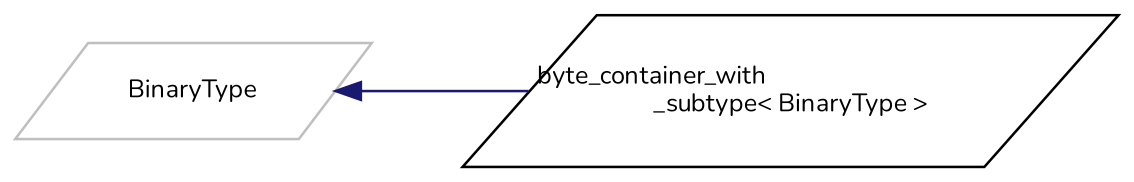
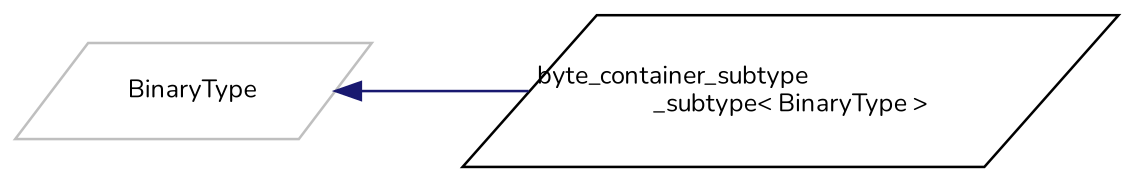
node "byte_container_with _subtype< BinaryType >": label "byte_container_with _subtype< BinaryType >" -> "byte_container_subtype _subtype< BinaryType >"
